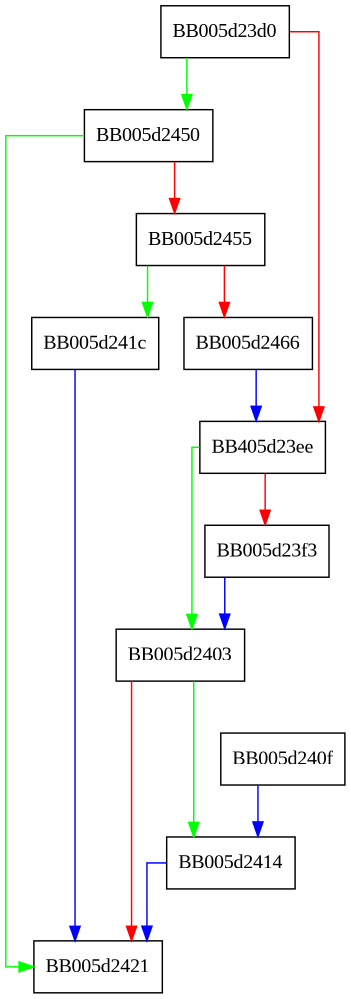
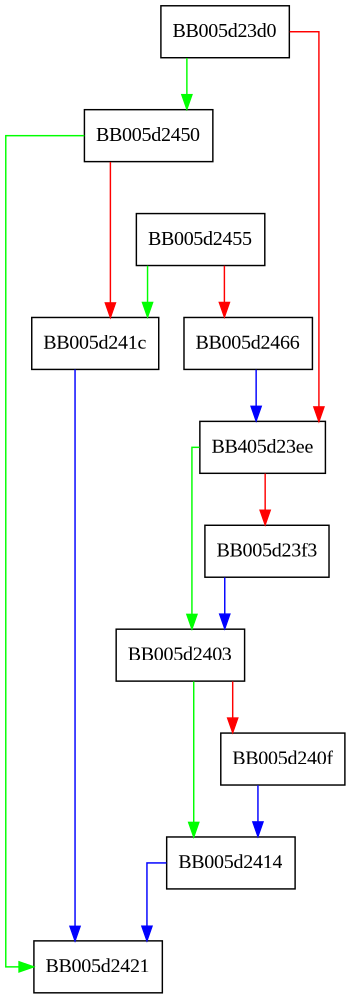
edge "BB005d2450" -> "BB005d2455": now "BB005d2450" -> "BB005d241c"
edge "BB005d2403" -> "BB005d2421": now "BB005d2403" -> "BB005d240f"
